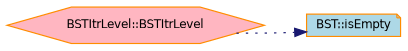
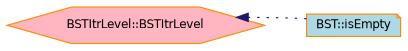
edge "BSTItrLevel::BSTItrLevel" -> "BST::isEmpty": reversed
